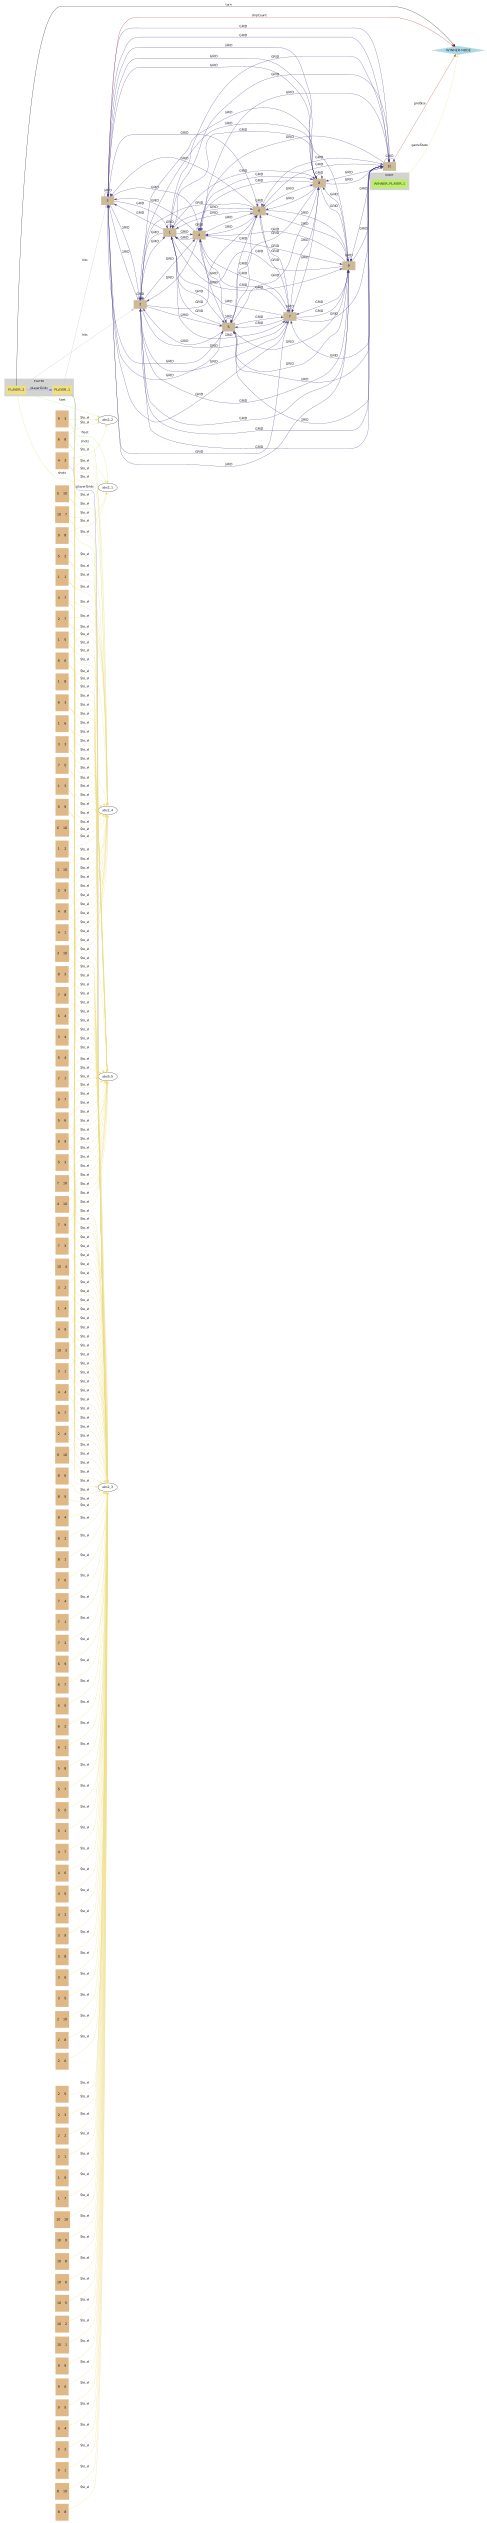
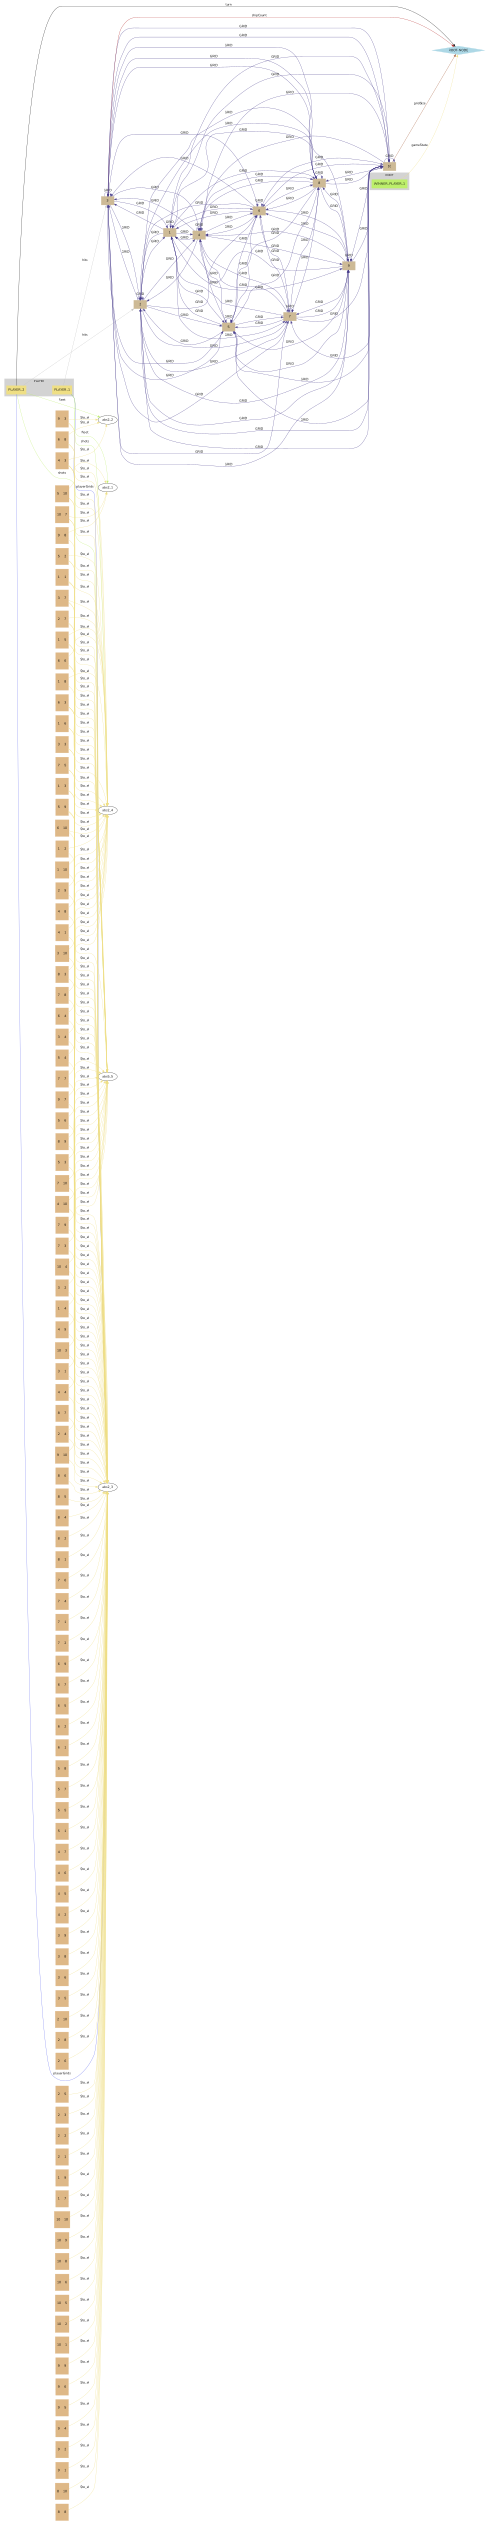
node "WINNER-NODE": label "WINNER-NODE" -> "ROOT-NODE"
edge "PLAYER_2" -> "PLAYER_1": now "PLAYER_2" -> "abs2_3"
